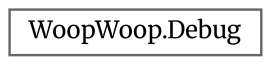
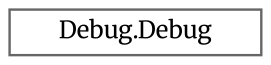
node "WoopWoop.Debug": label "WoopWoop.Debug" -> "Debug.Debug"
